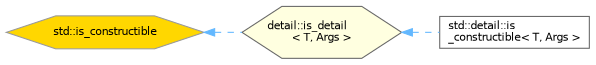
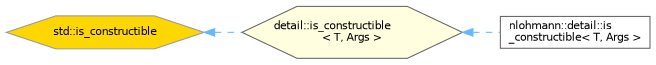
node "detail::is_detail < T, Args >": label "detail::is_detail < T, Args >" -> "detail::is_constructible < T, Args >"
node "std::detail::is _constructible< T, Args >": label "std::detail::is _constructible< T, Args >" -> "nlohmann::detail::is _constructible< T, Args >"
